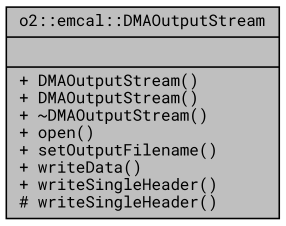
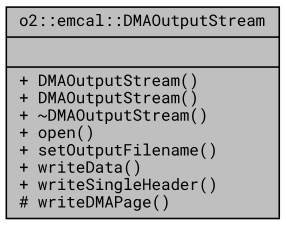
node "o2::emcal::DMAOutputStream": text "# writeSingleHeader()" -> "# writeDMAPage()"
